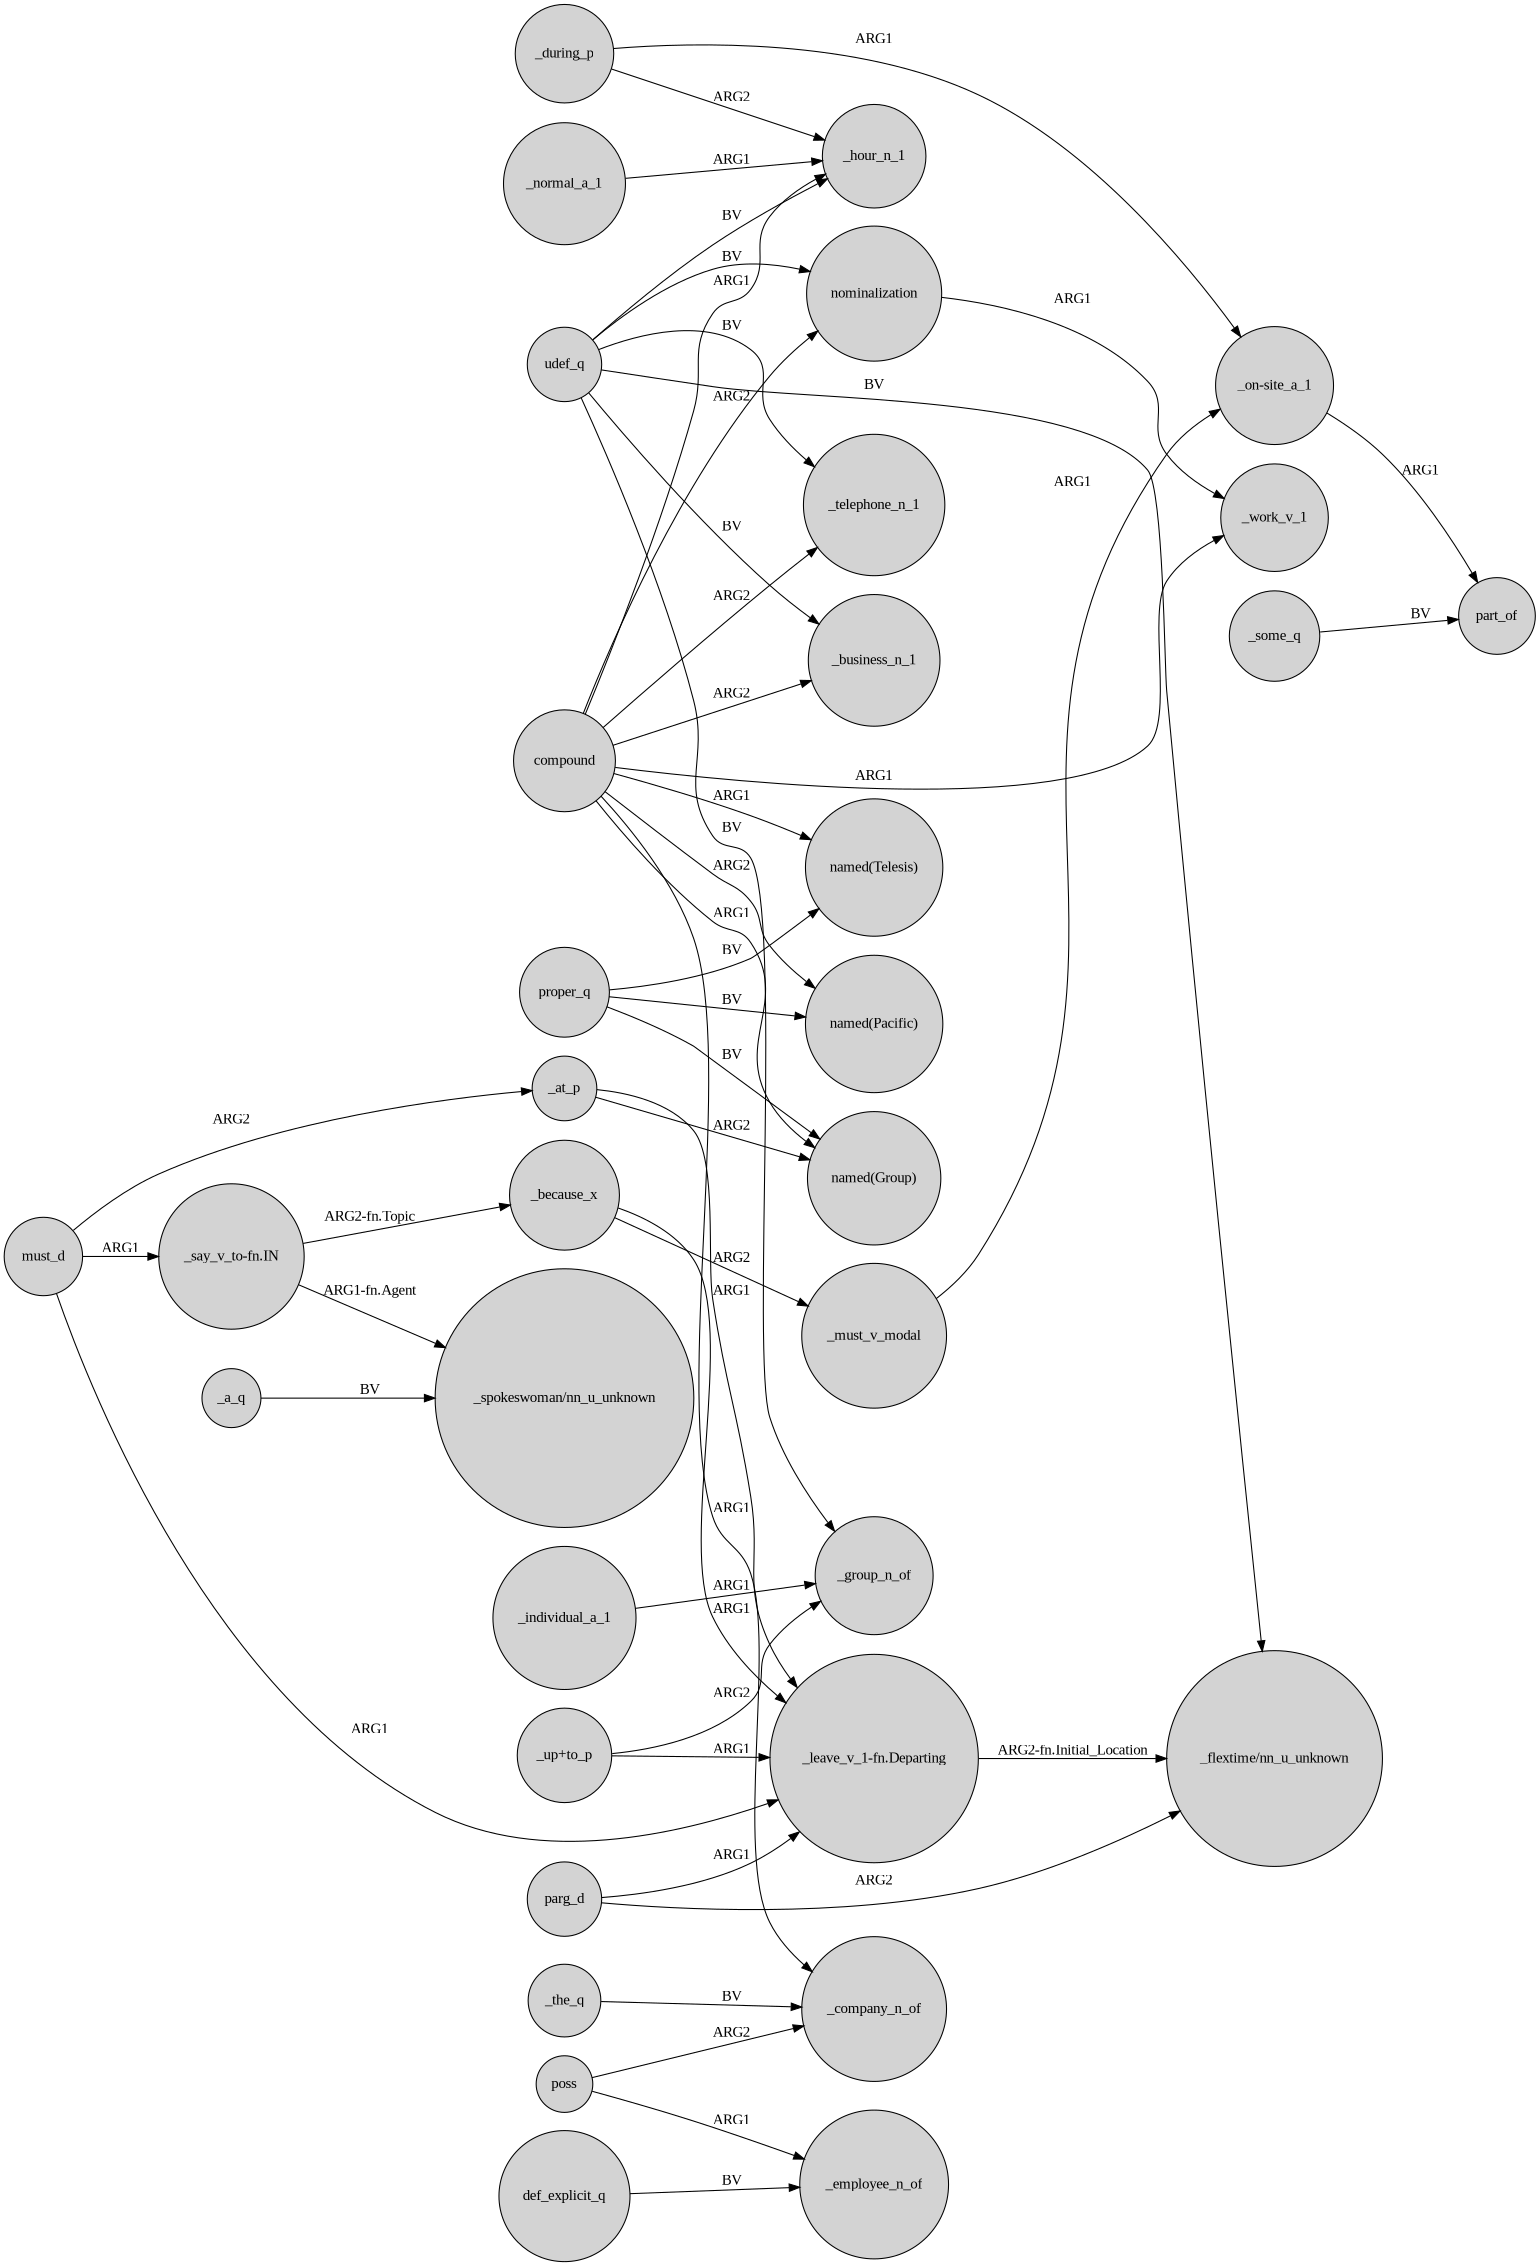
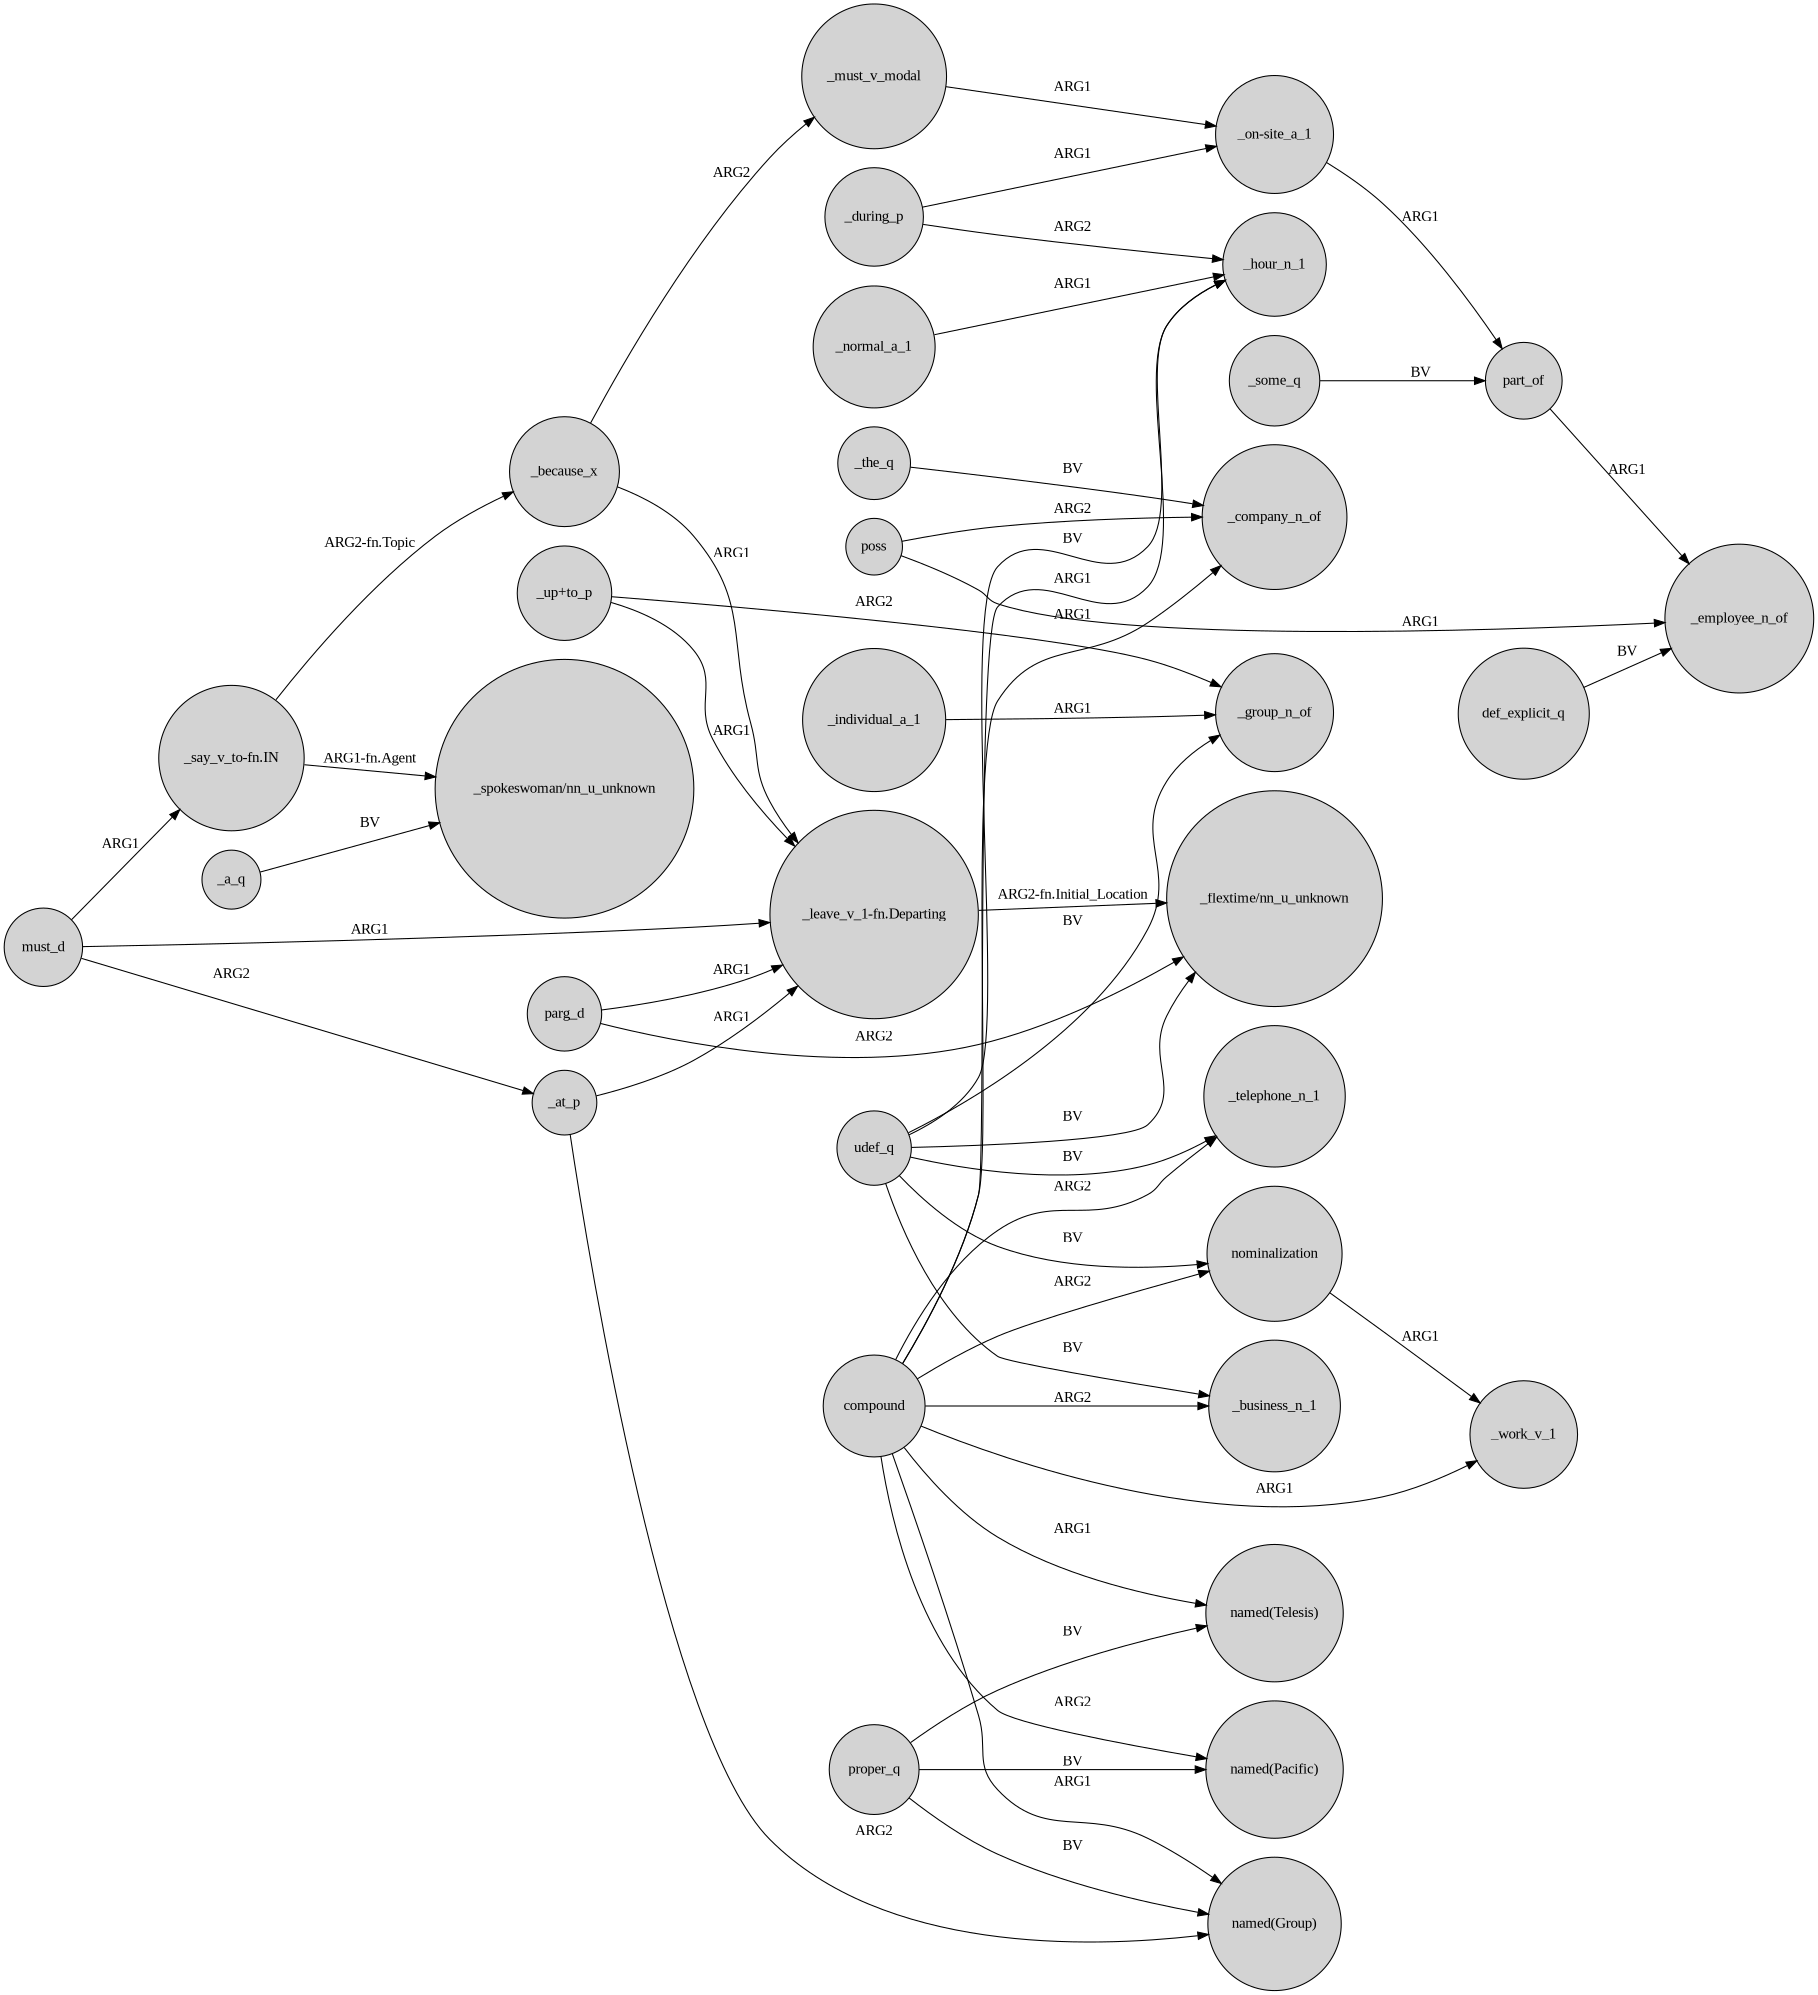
edge "part_of" -> "_employee_n_of": added, label "ARG1"
